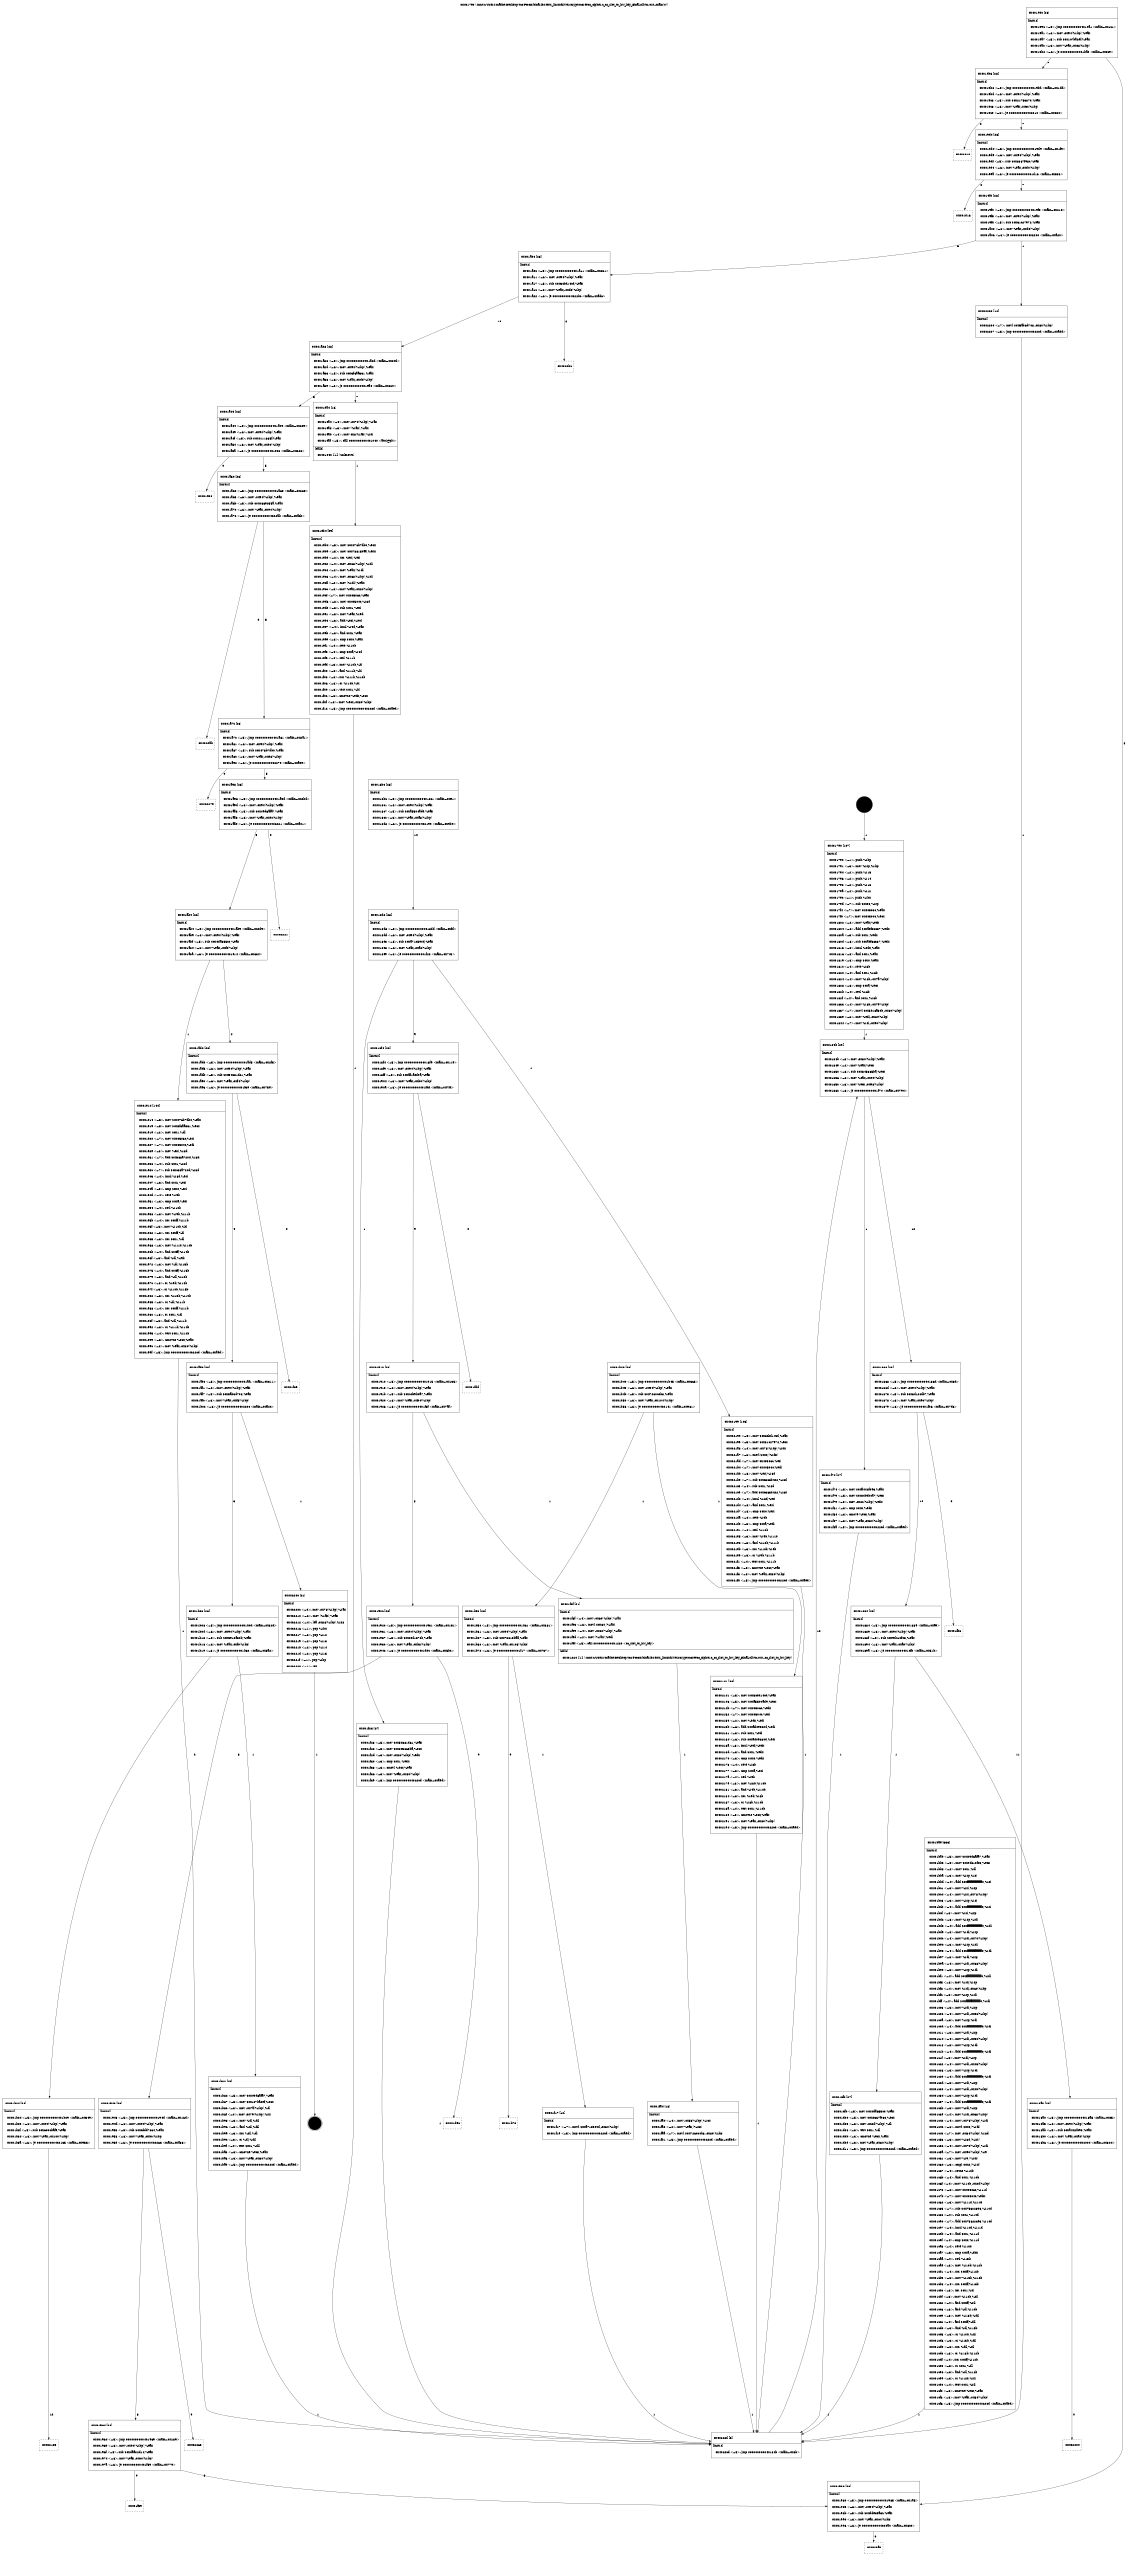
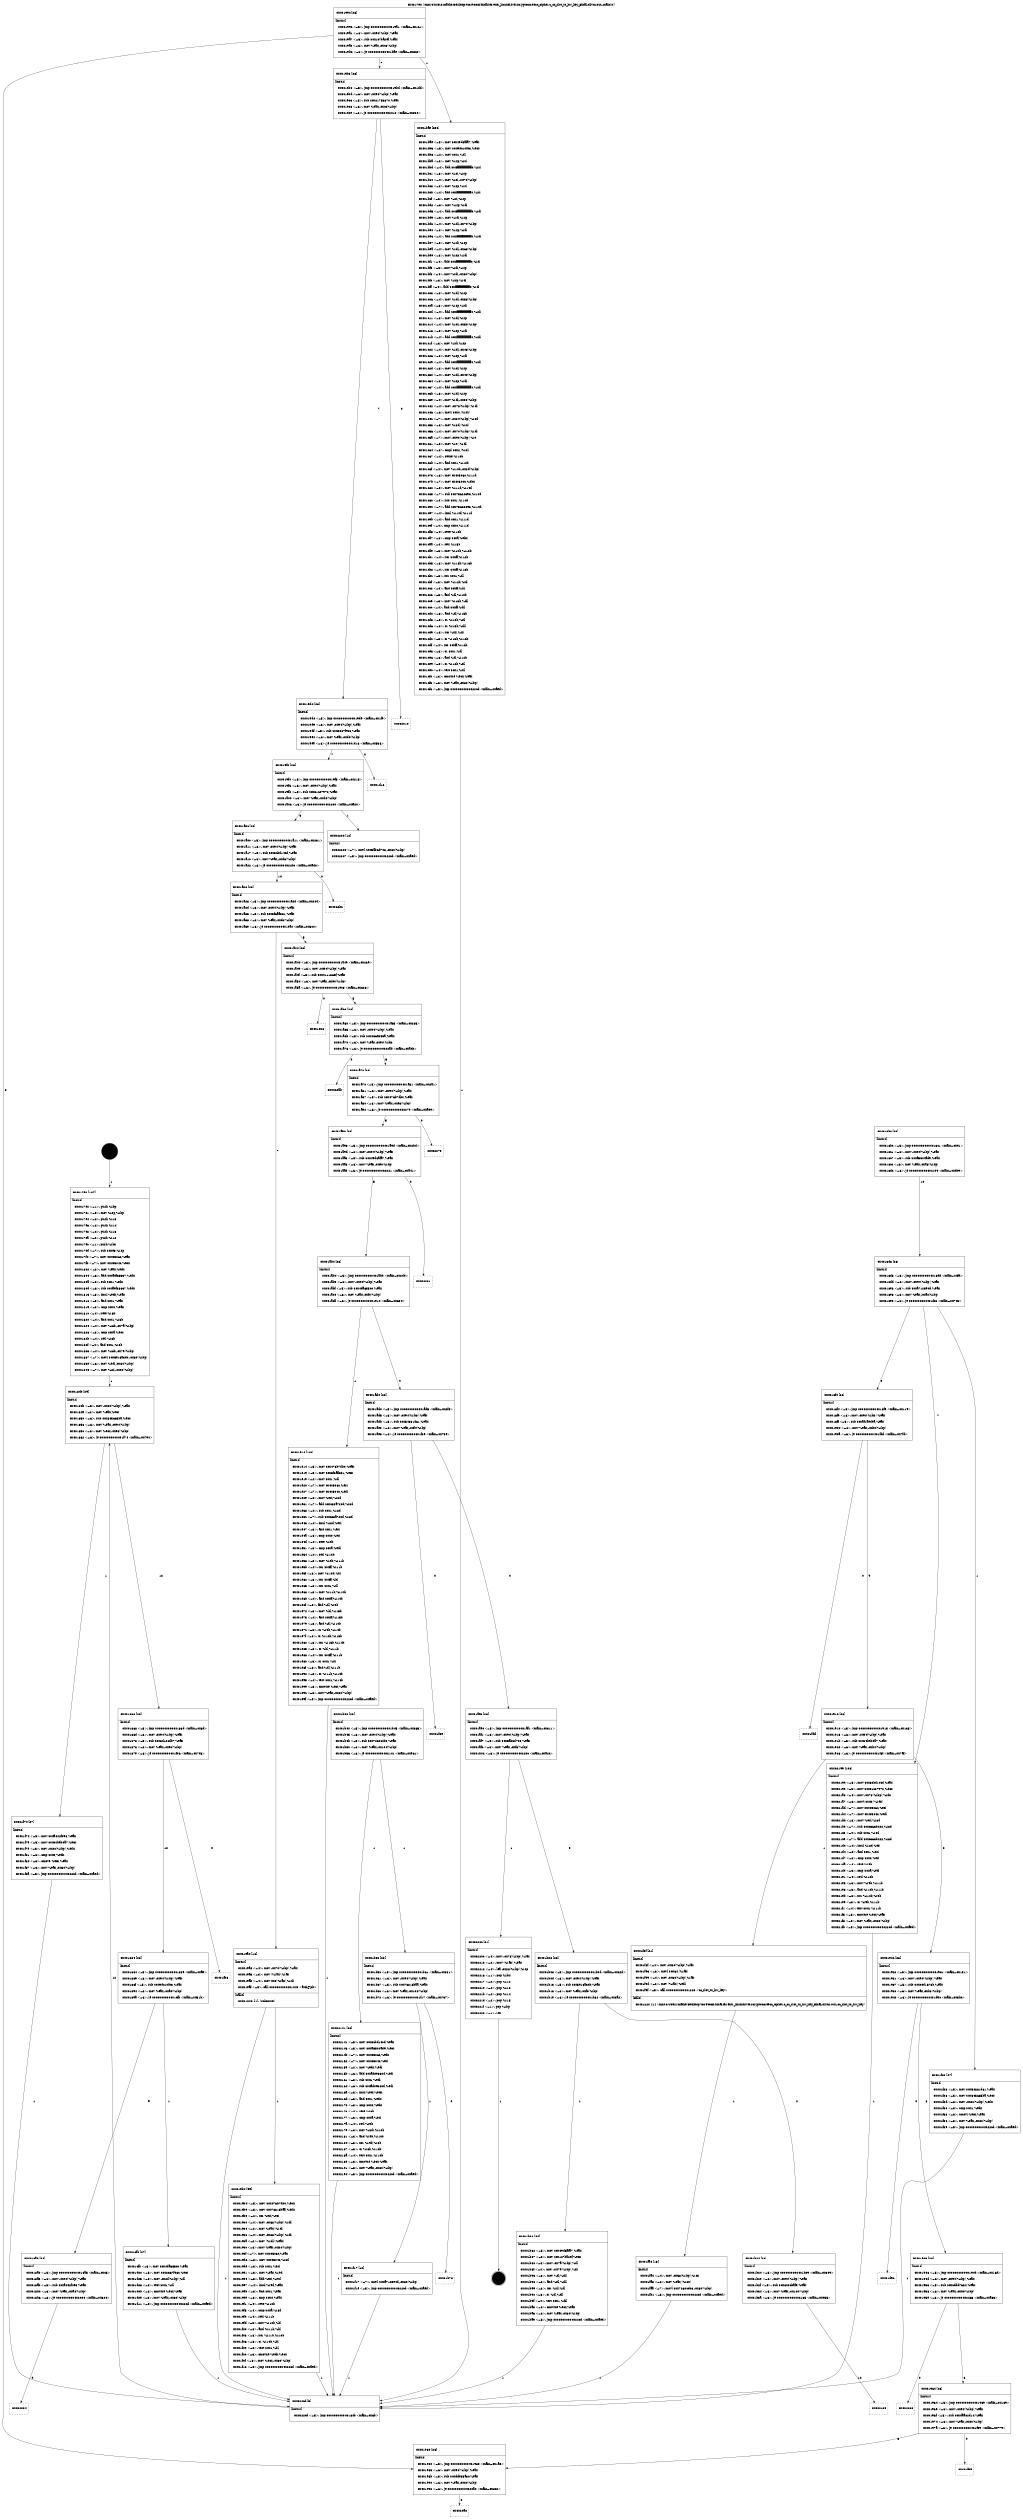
edge "0x40199c [28]" -> "0x401bae [333]": added, label "1"
edge "0x402200 [12]" -> "0x4022cd [5]": now "0x401ea4 [16]" -> "0x4022cd [5]"
edge "0x401884 [28]" -> "0x4018a0 [28]": label " 11" -> " 9"
